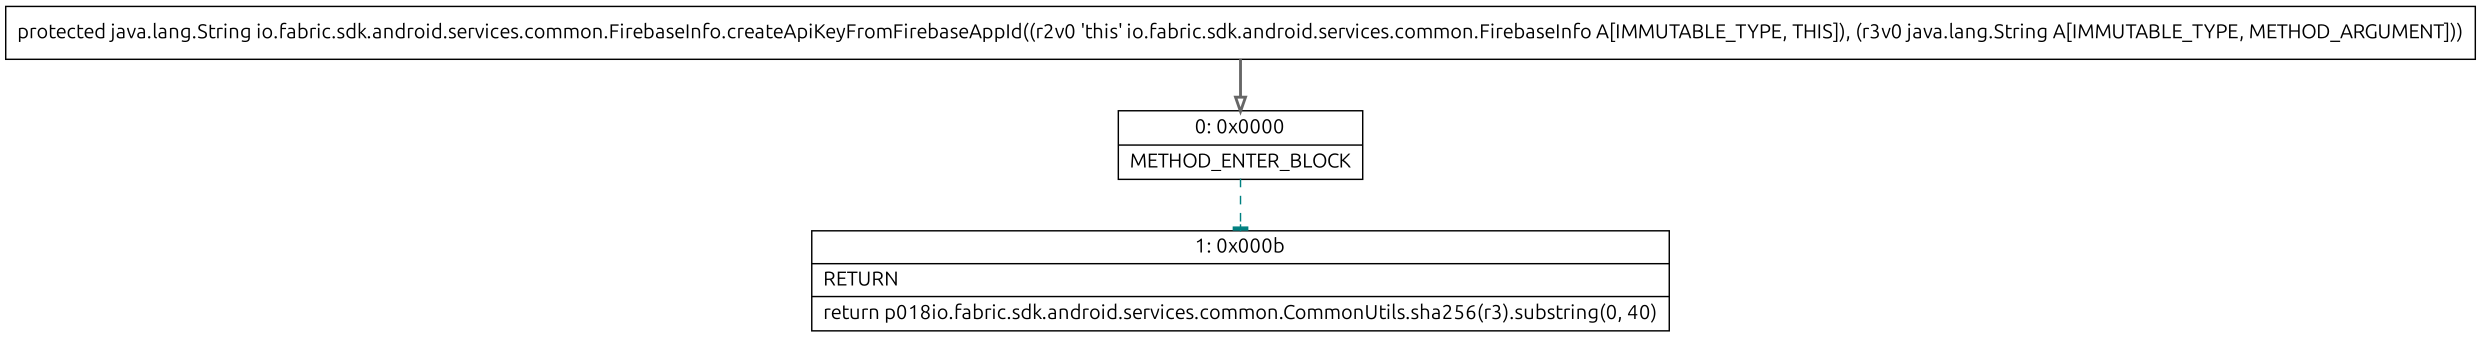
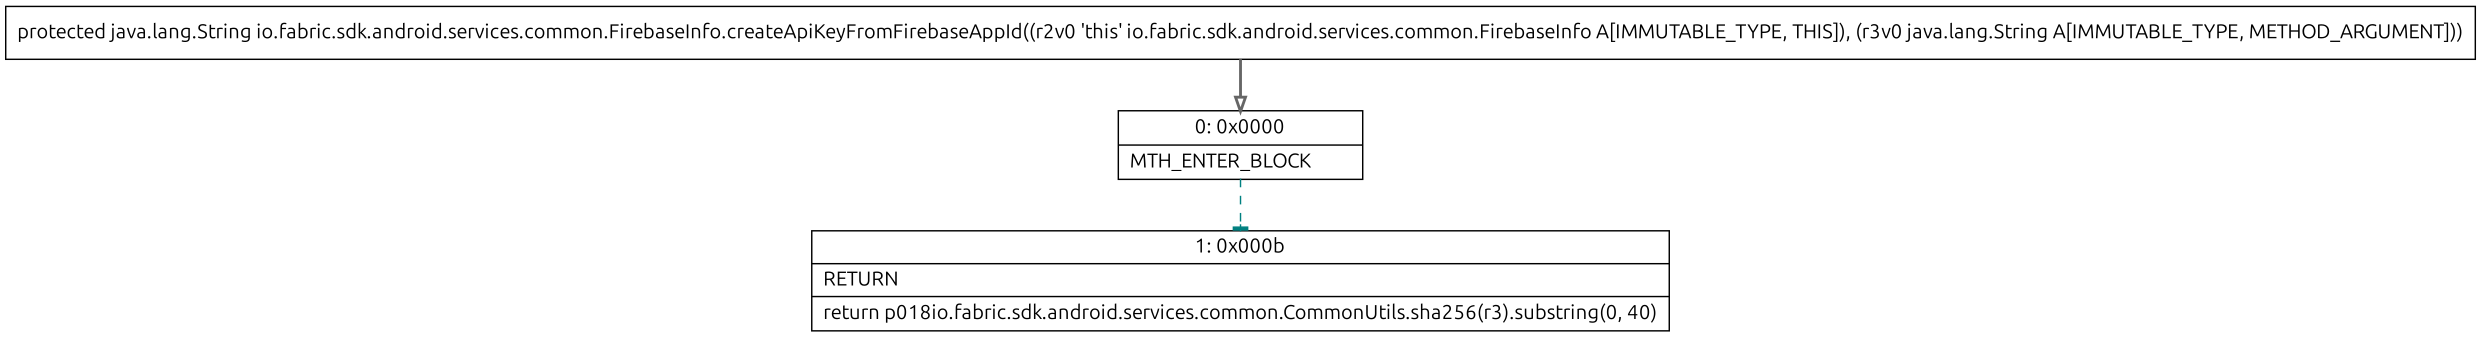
node "0: 0x0000": text "METHOD_ENTER_BLOCK" -> "MTH_ENTER_BLOCK"
